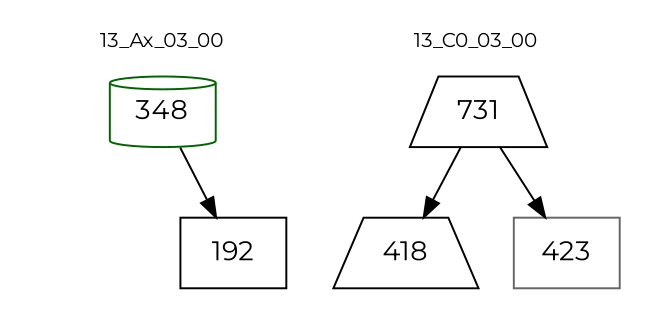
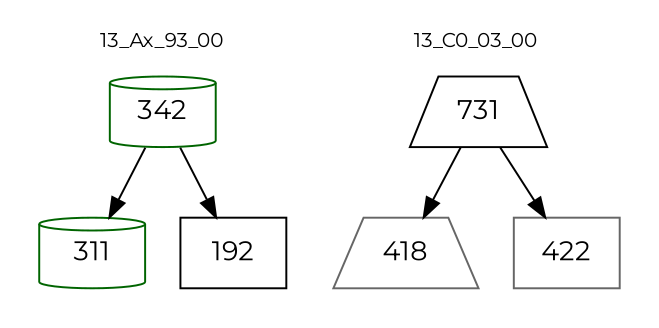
cluster "13_Ax_03_00": label "13_Ax_03_00" -> "13_Ax_93_00"
node "348": label "348" -> "342"
node "311": added
node "418": color black -> gray40
node "423": label "423" -> "422"
